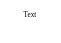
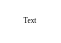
node "Text": moved (30, 15) -> (30, 21)
